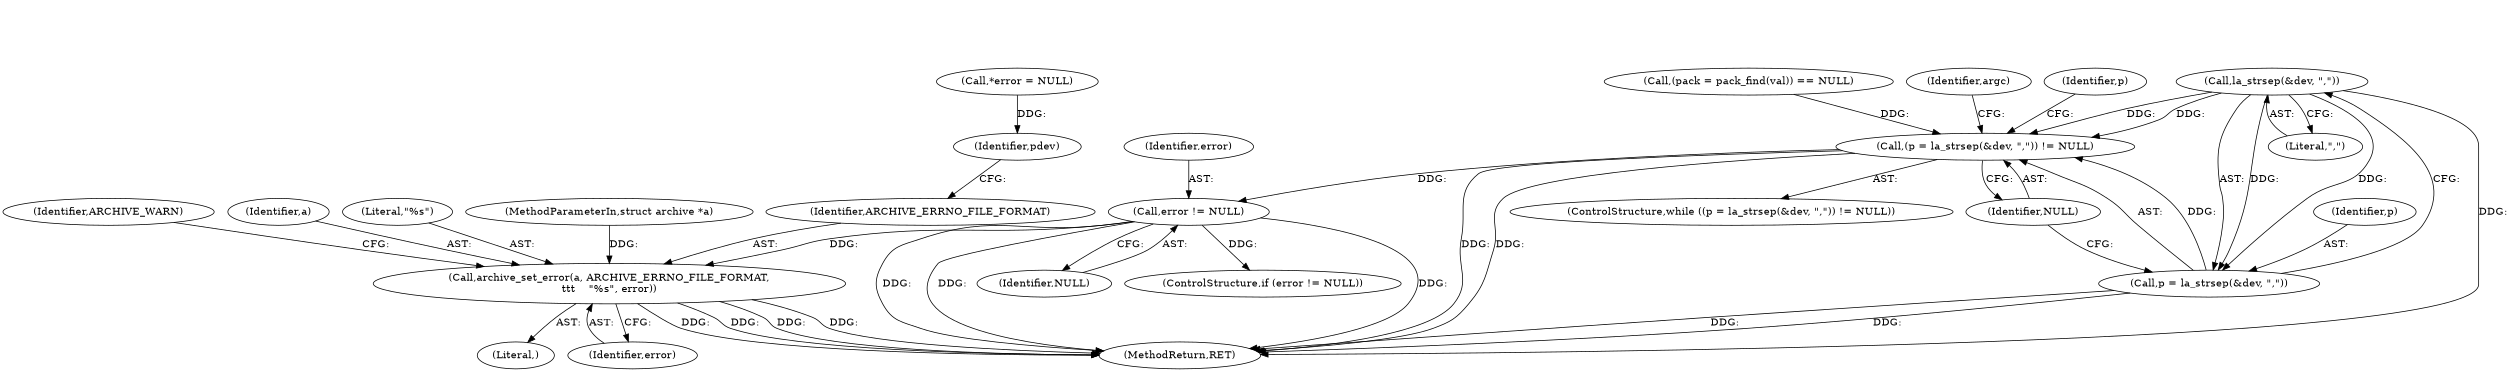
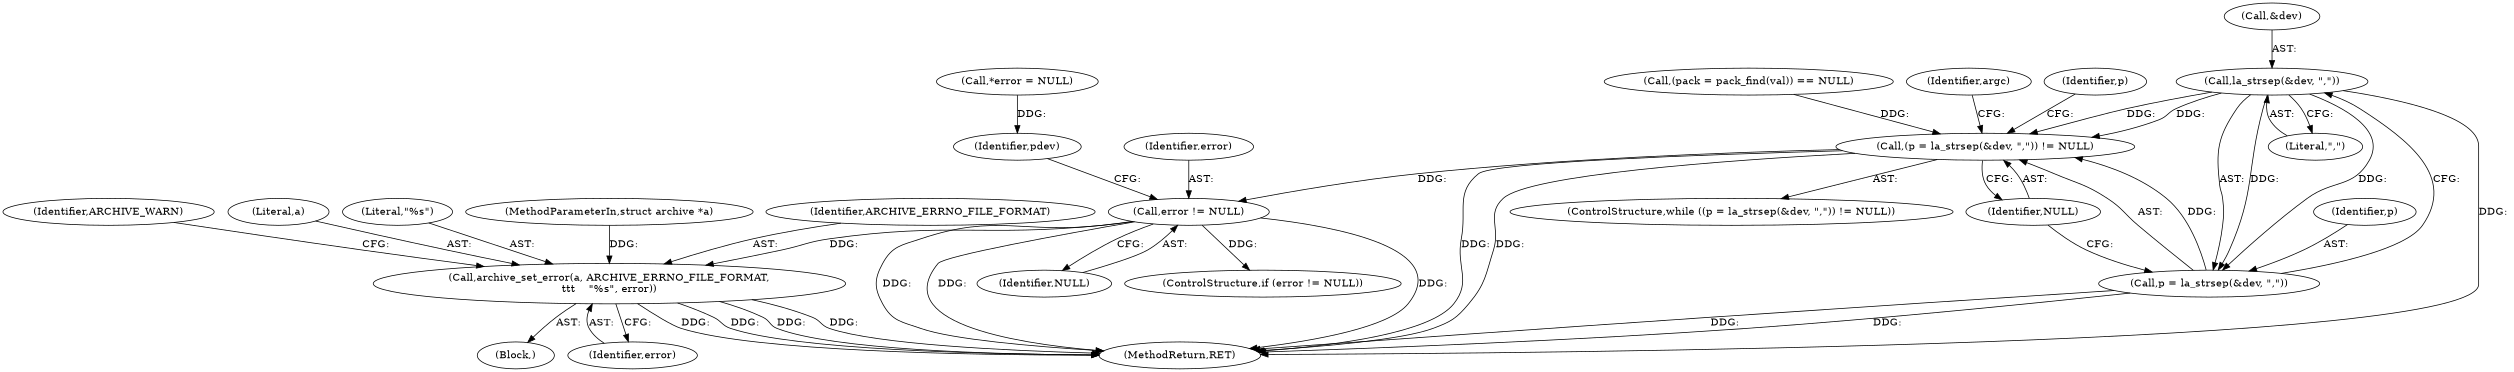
node "(Call,&dev)": added
edge "(Identifier,pdev)" -> "(Identifier,ARCHIVE_ERRNO_FILE_FORMAT)": now "(Identifier,pdev)" -> "(Call,error != NULL)"
node "(Identifier,a)": label "(Identifier,a)" -> "(Literal,a)"
node "(Literal,)": label "(Literal,)" -> "(Block,)"
